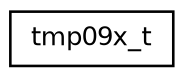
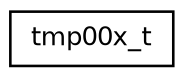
node "tmp09x_t": label "tmp09x_t" -> "tmp00x_t"
